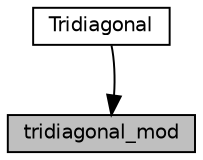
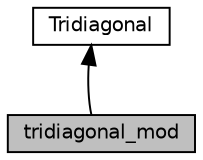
edge "Tridiagonal" -> "tridiagonal_mod": reversed
